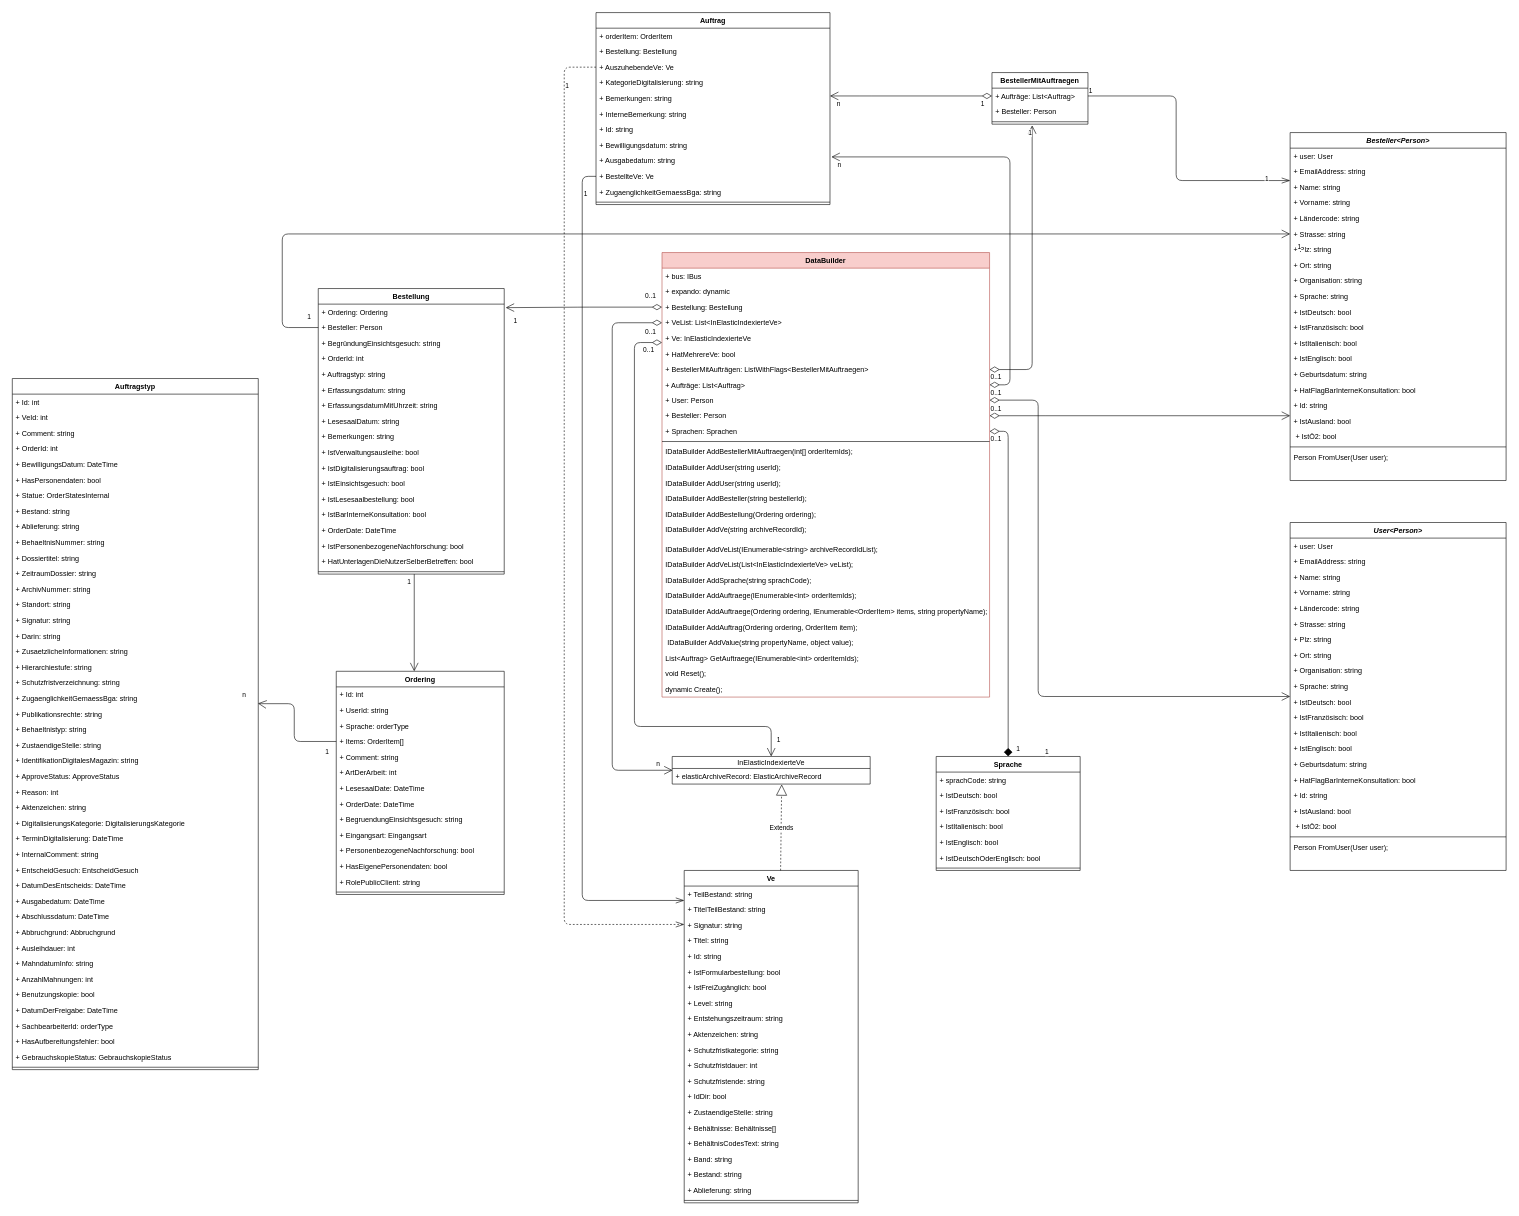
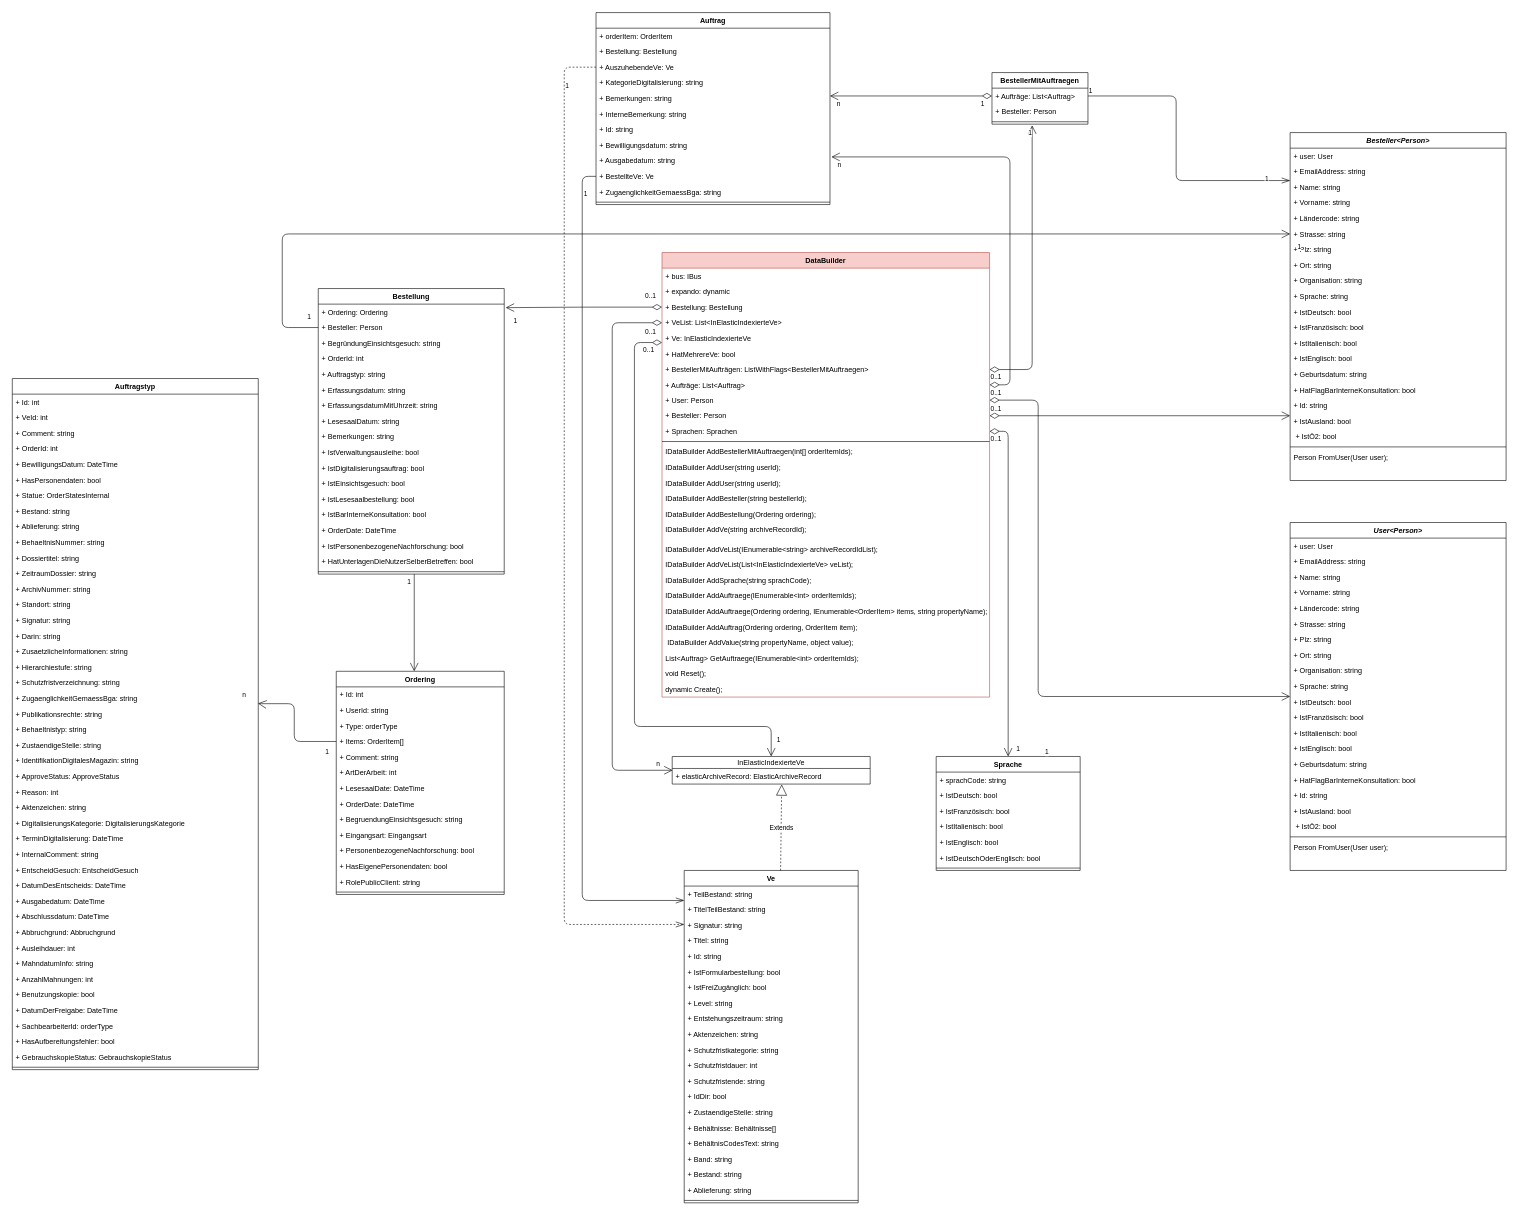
node "+ Sprache: orderType": label "+ Sprache: orderType" -> "+ Type: orderType"
edge "+ Sprachen: Sprachen" -- "Sprache": arrowhead diamond -> open
